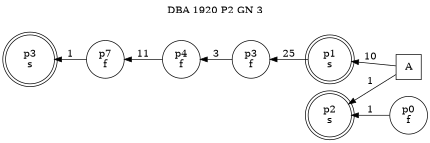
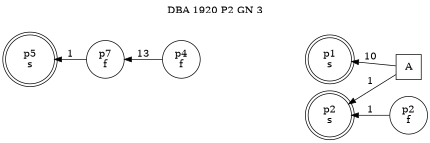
edge "p4 f" -> "p7 f": label "11" -> "13"
node "p3 s": label "p3 s" -> "p5 s"
node "p3 f": removed
node "p0 f": label "p0 f" -> "p2 f"
